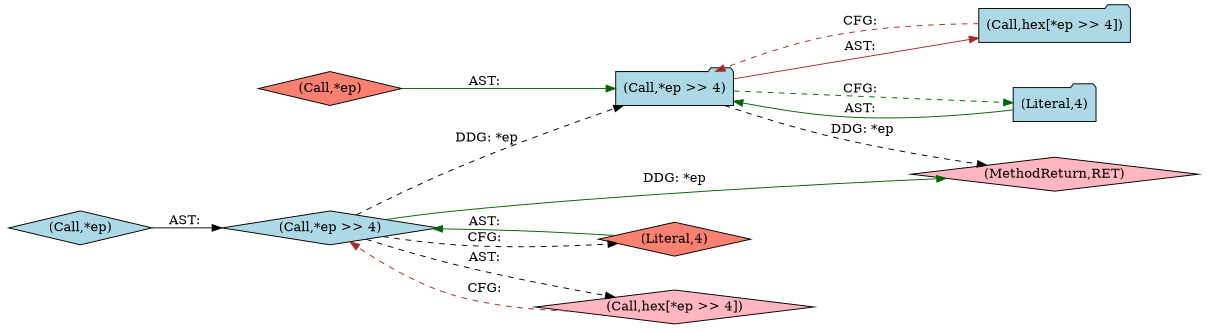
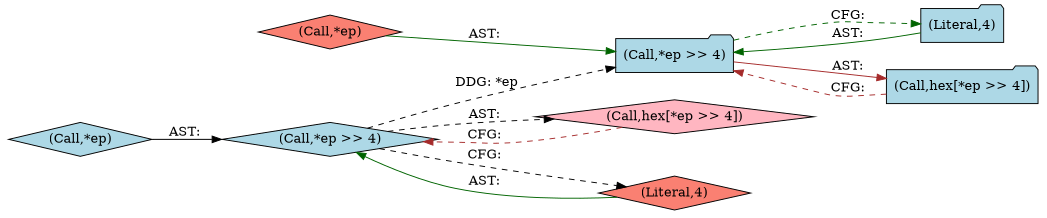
node "(MethodReturn,RET)": removed
